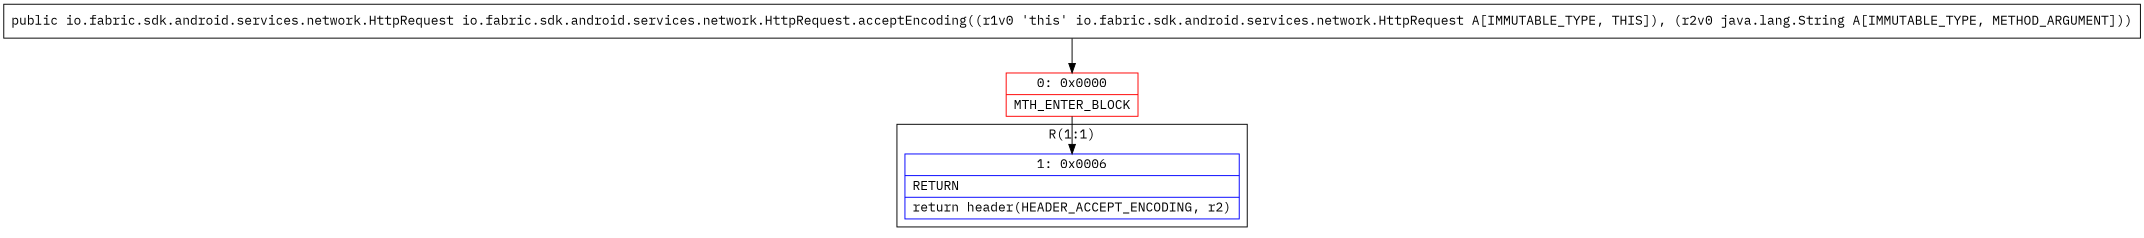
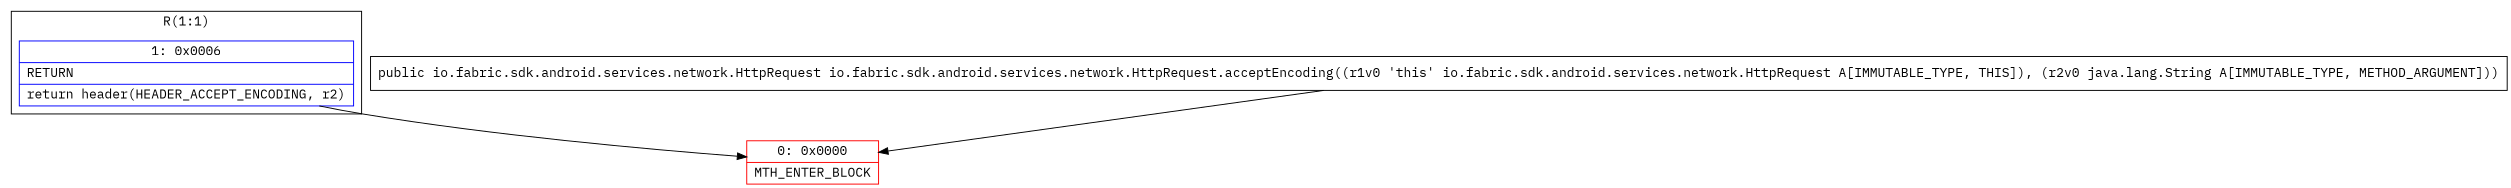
edge "0: 0x0000" -> "1: 0x0006": reversed
